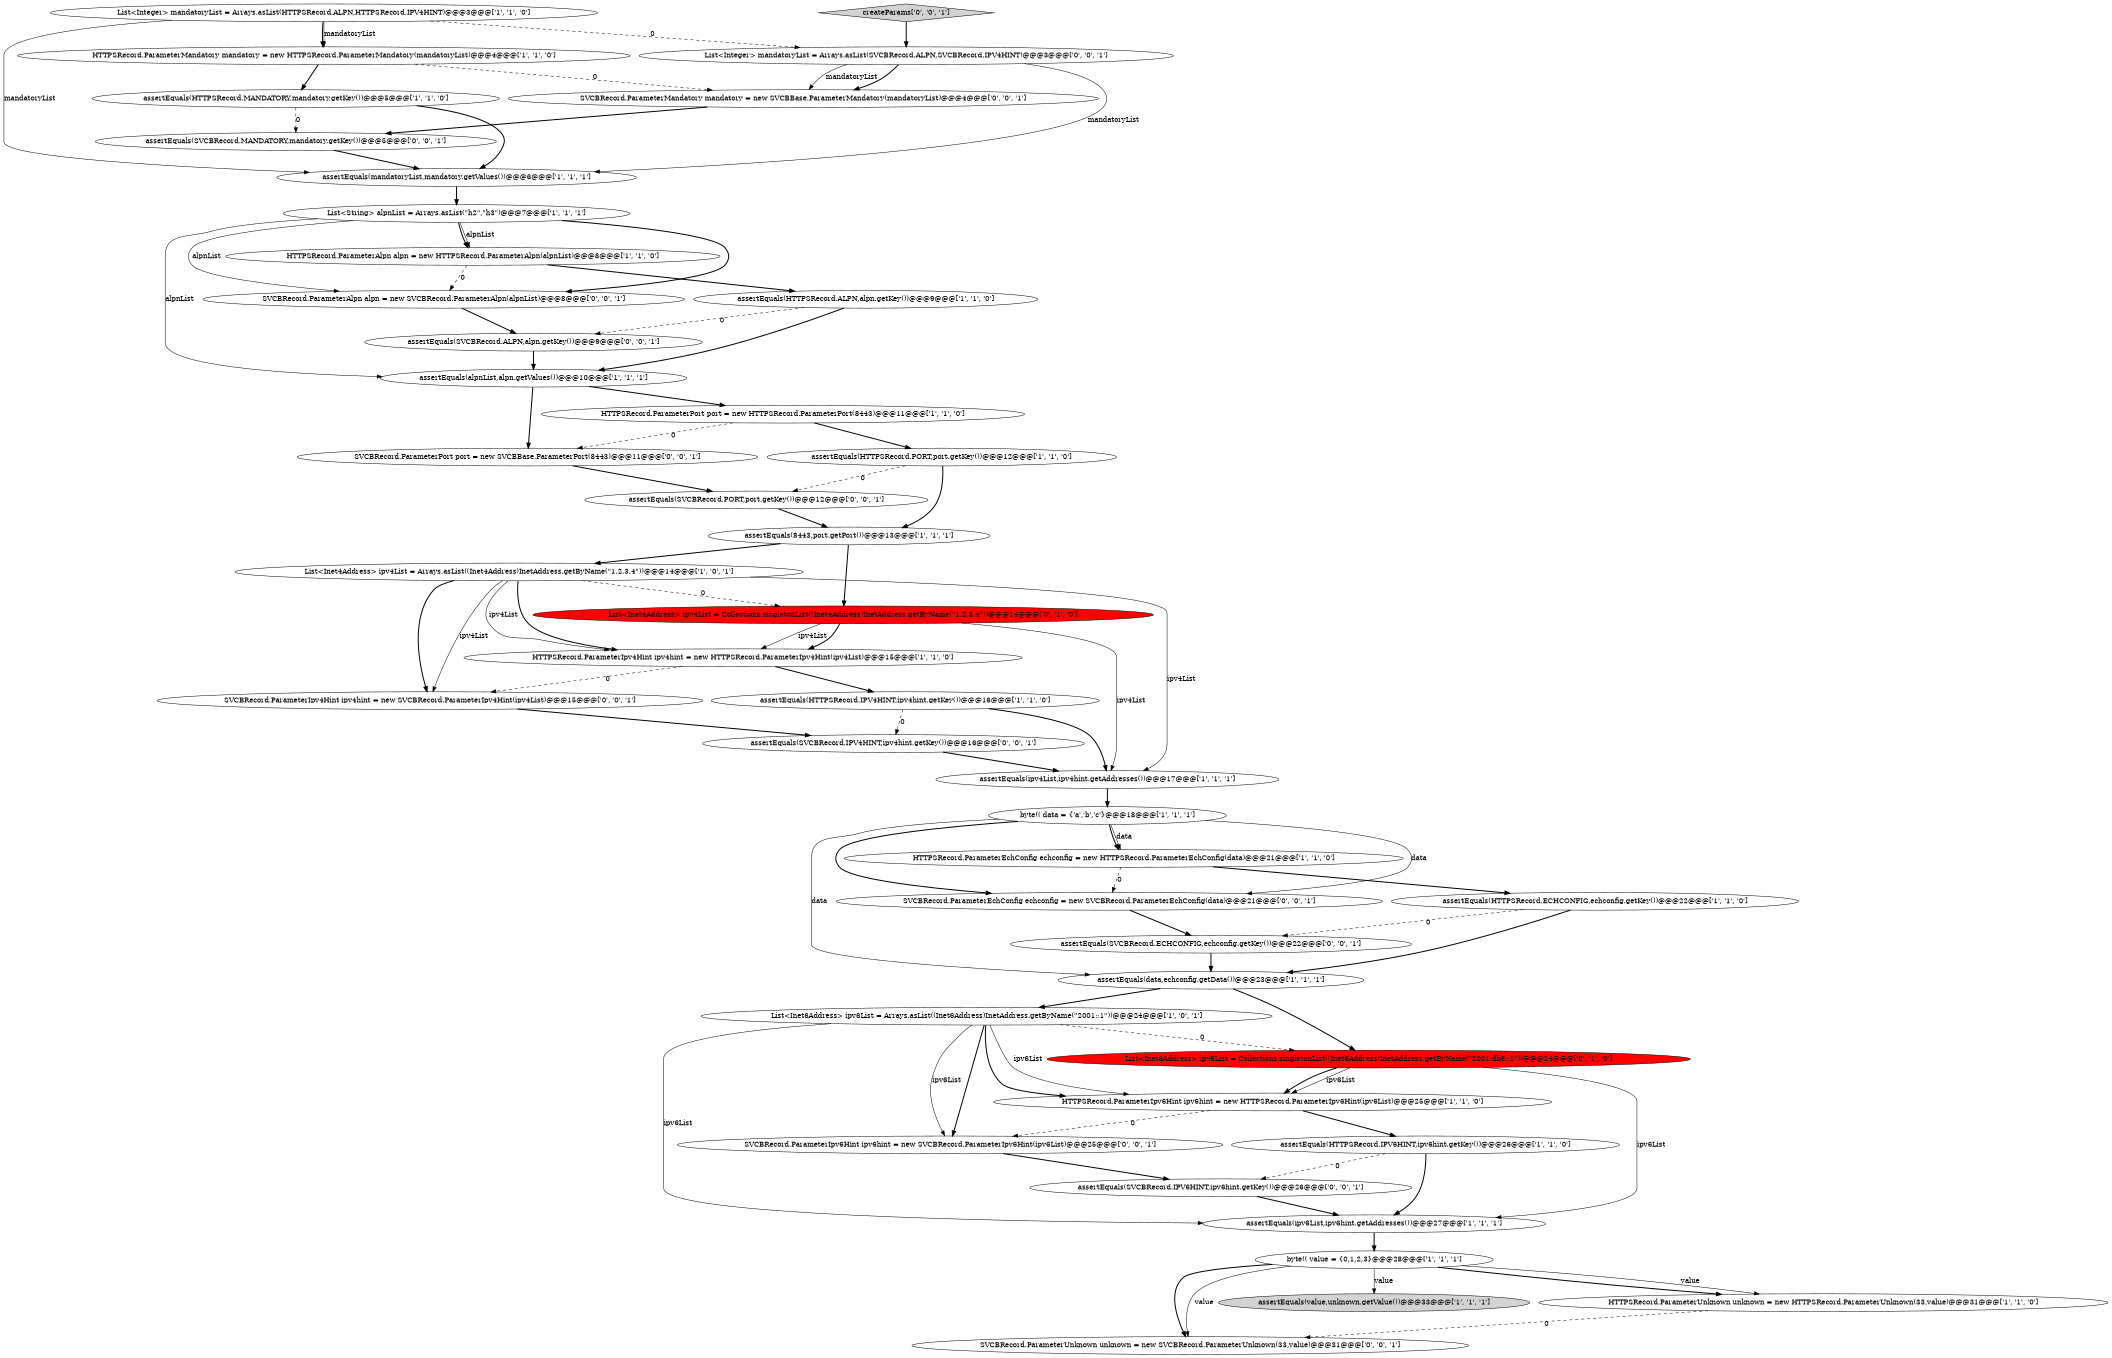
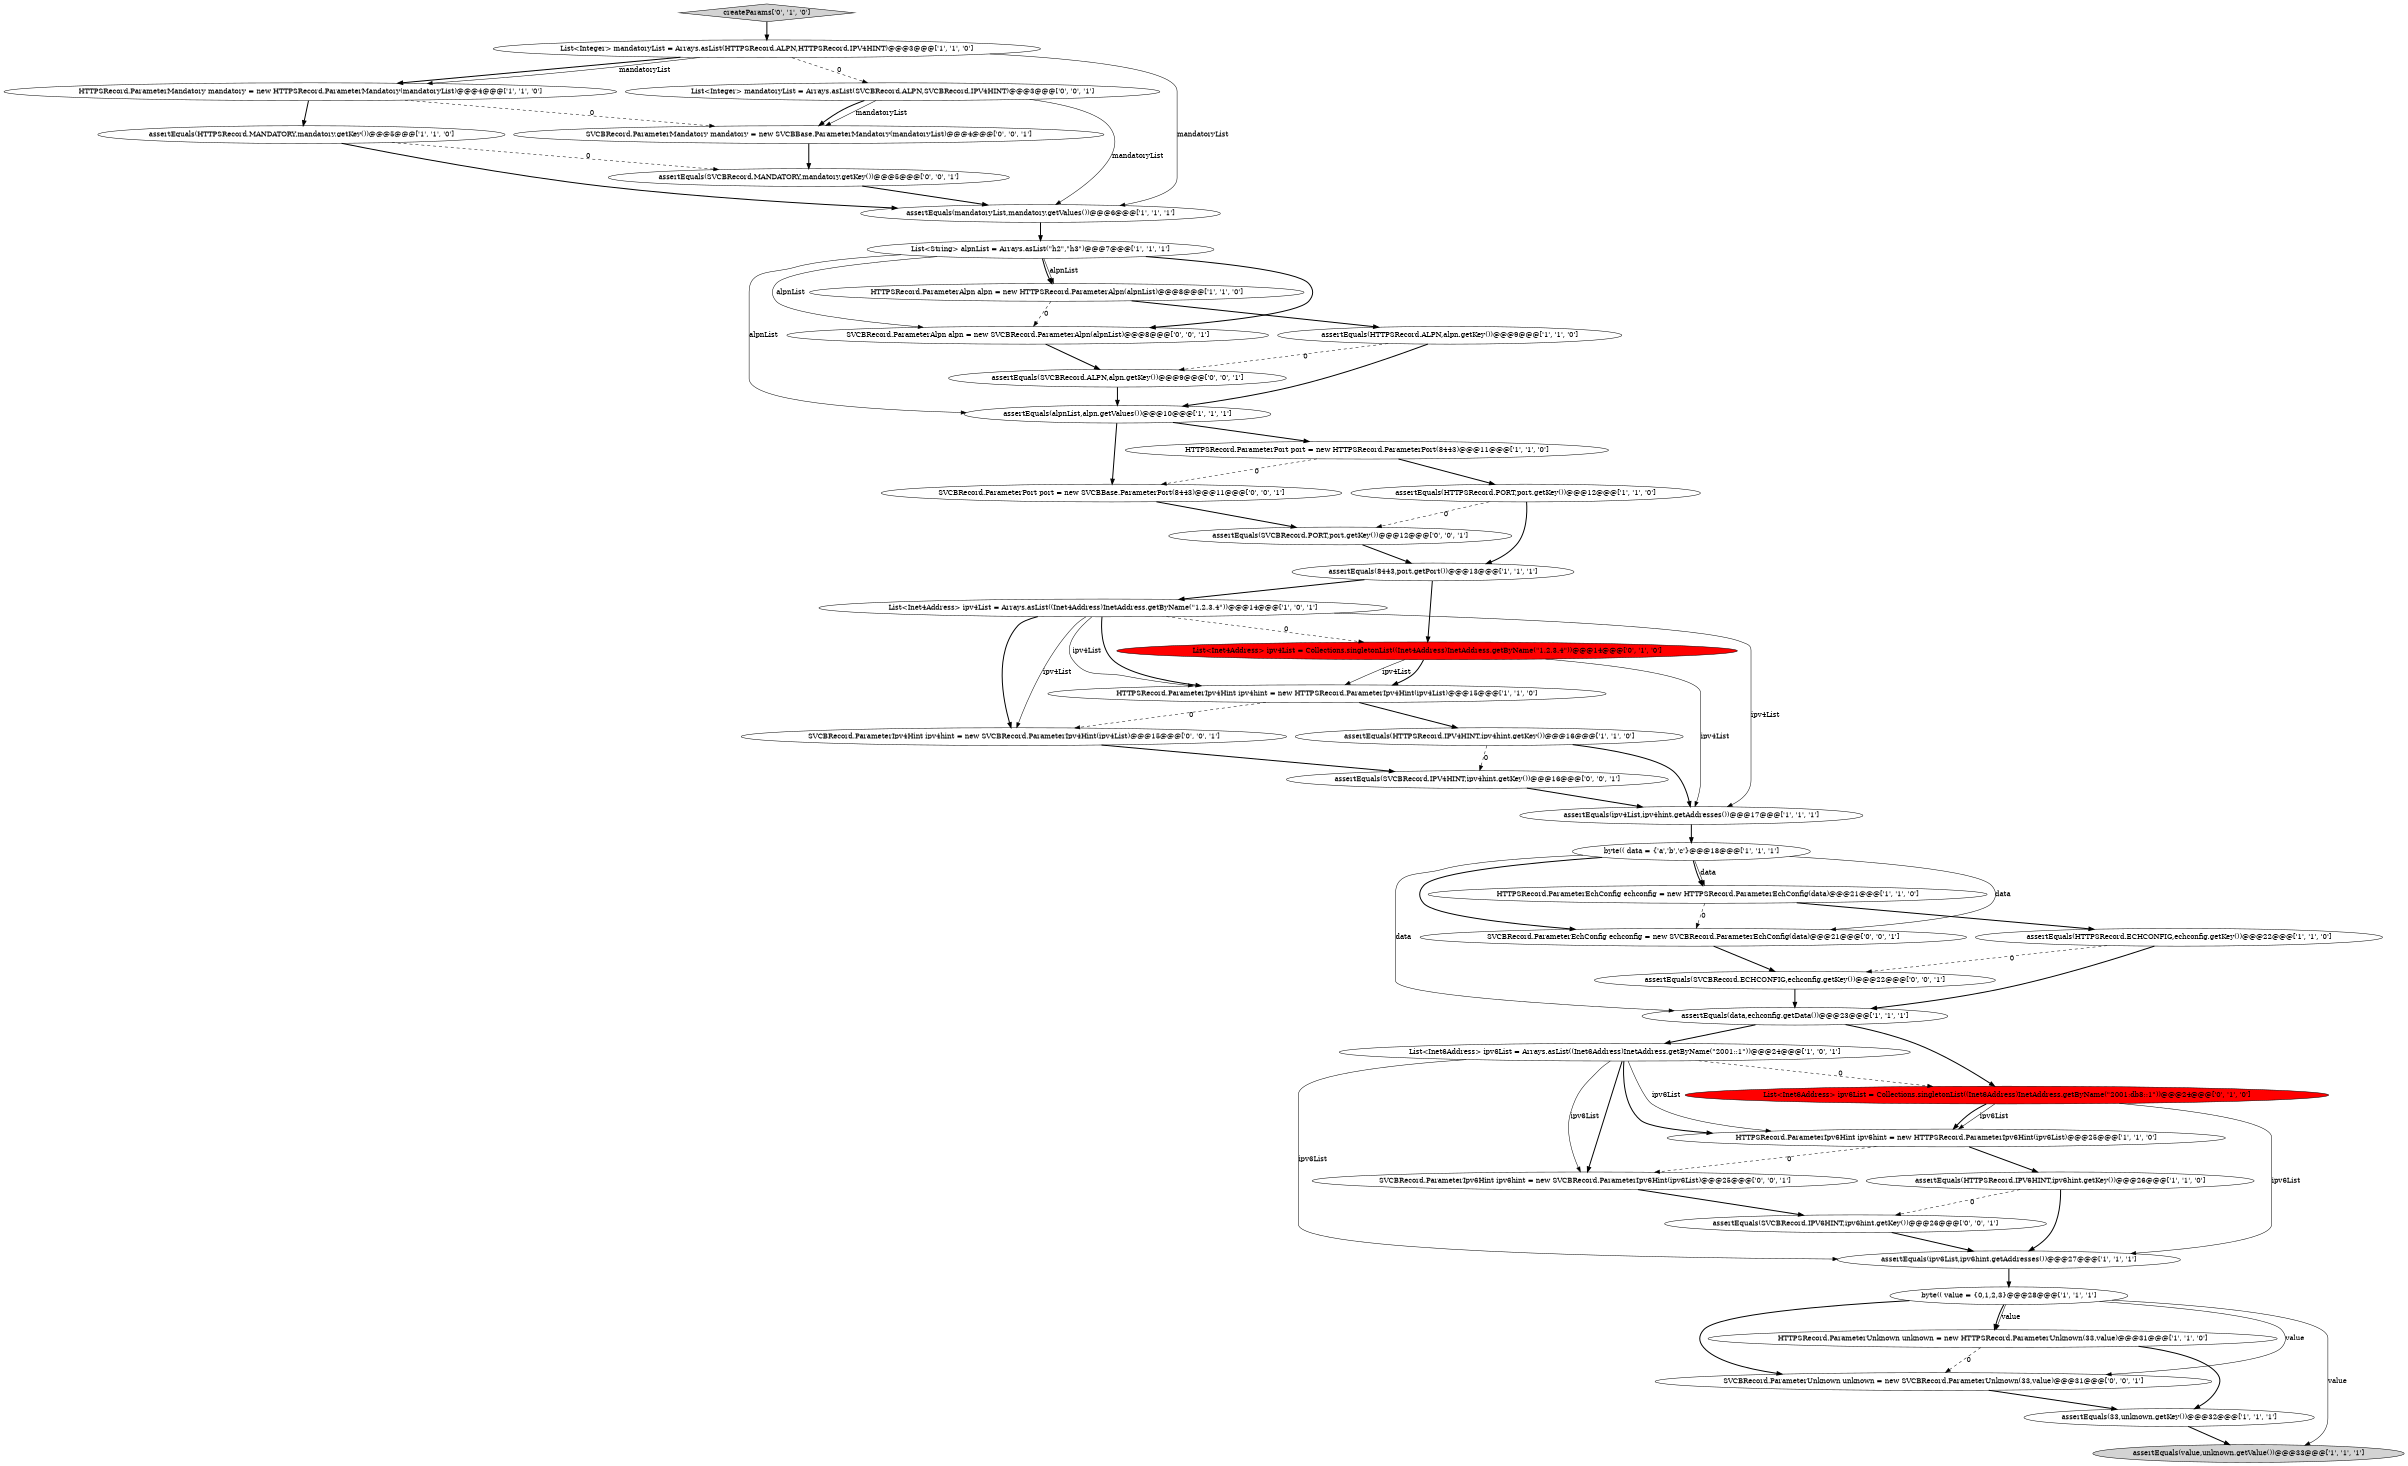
node "createParams['0', '1', '0']": added
node "createParams['0', '0', '1']": removed
node "assertEquals(33,unknown.getKey())@@@32@@@['1', '1', '1']": added
